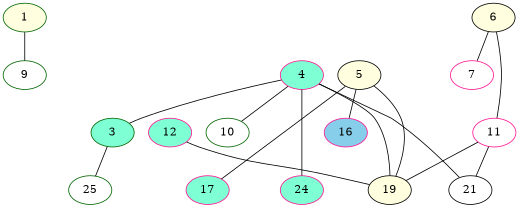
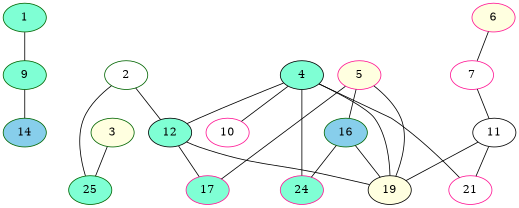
node "1": fillcolor lightyellow -> aquamarine
node "6": color black -> deeppink
node "9": fillcolor white -> aquamarine
node "2": added
node "4": color deeppink -> black
node "5": color black -> deeppink
edge "6" -- "11": now "7" -- "11"
edge "4" -- "3": now "4" -- "12"
node "14": added
node "3": fillcolor aquamarine -> lightyellow
node "12": color deeppink -> black
node "10": color darkgreen -> deeppink
node "16": color deeppink -> darkgreen
node "11": color deeppink -> black
edge "12" -- "17": added
edge "16" -- "24": added
edge "16" -- "19": added
node "25": fillcolor white -> aquamarine
node "21": color black -> deeppink
